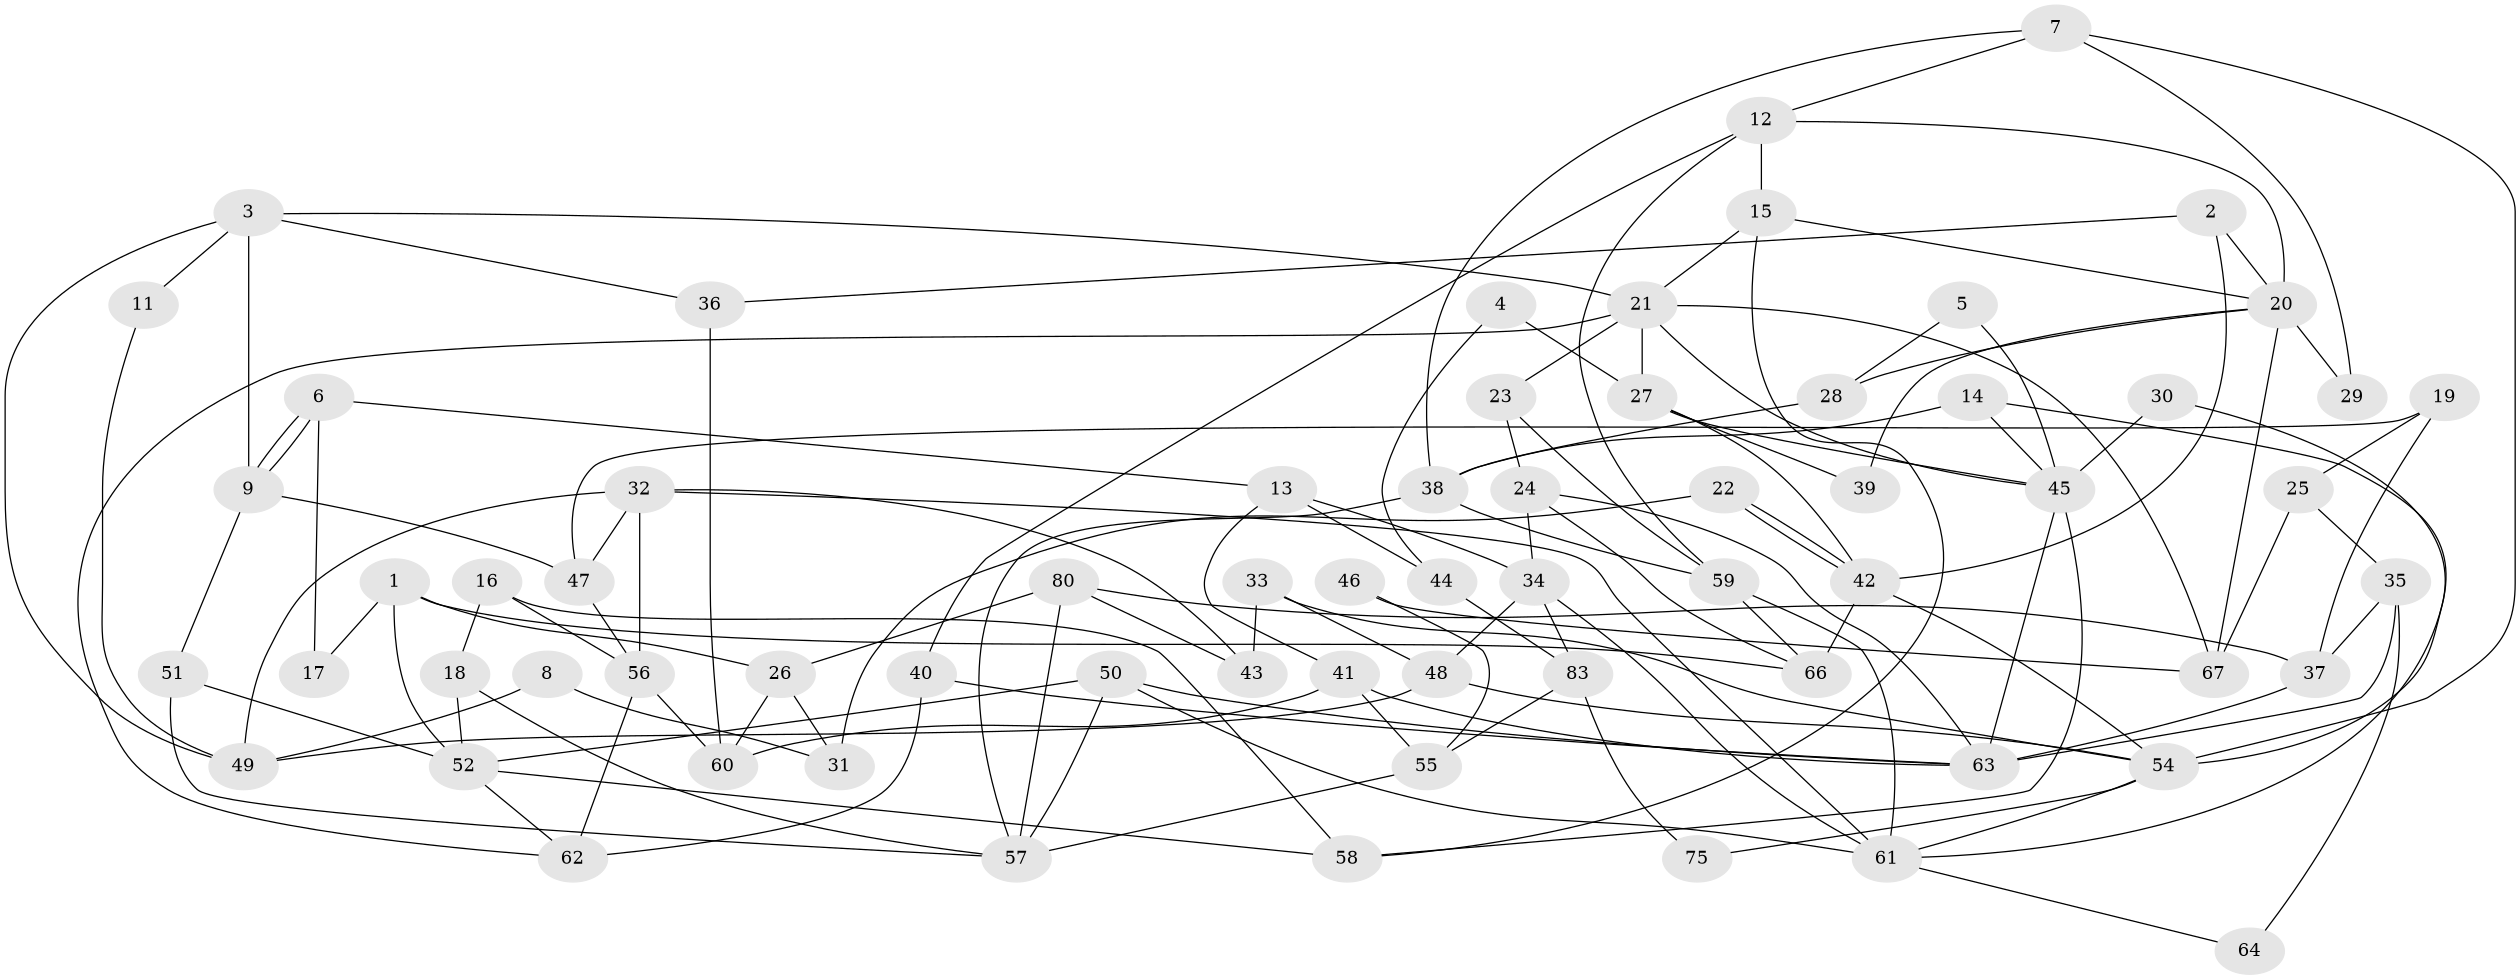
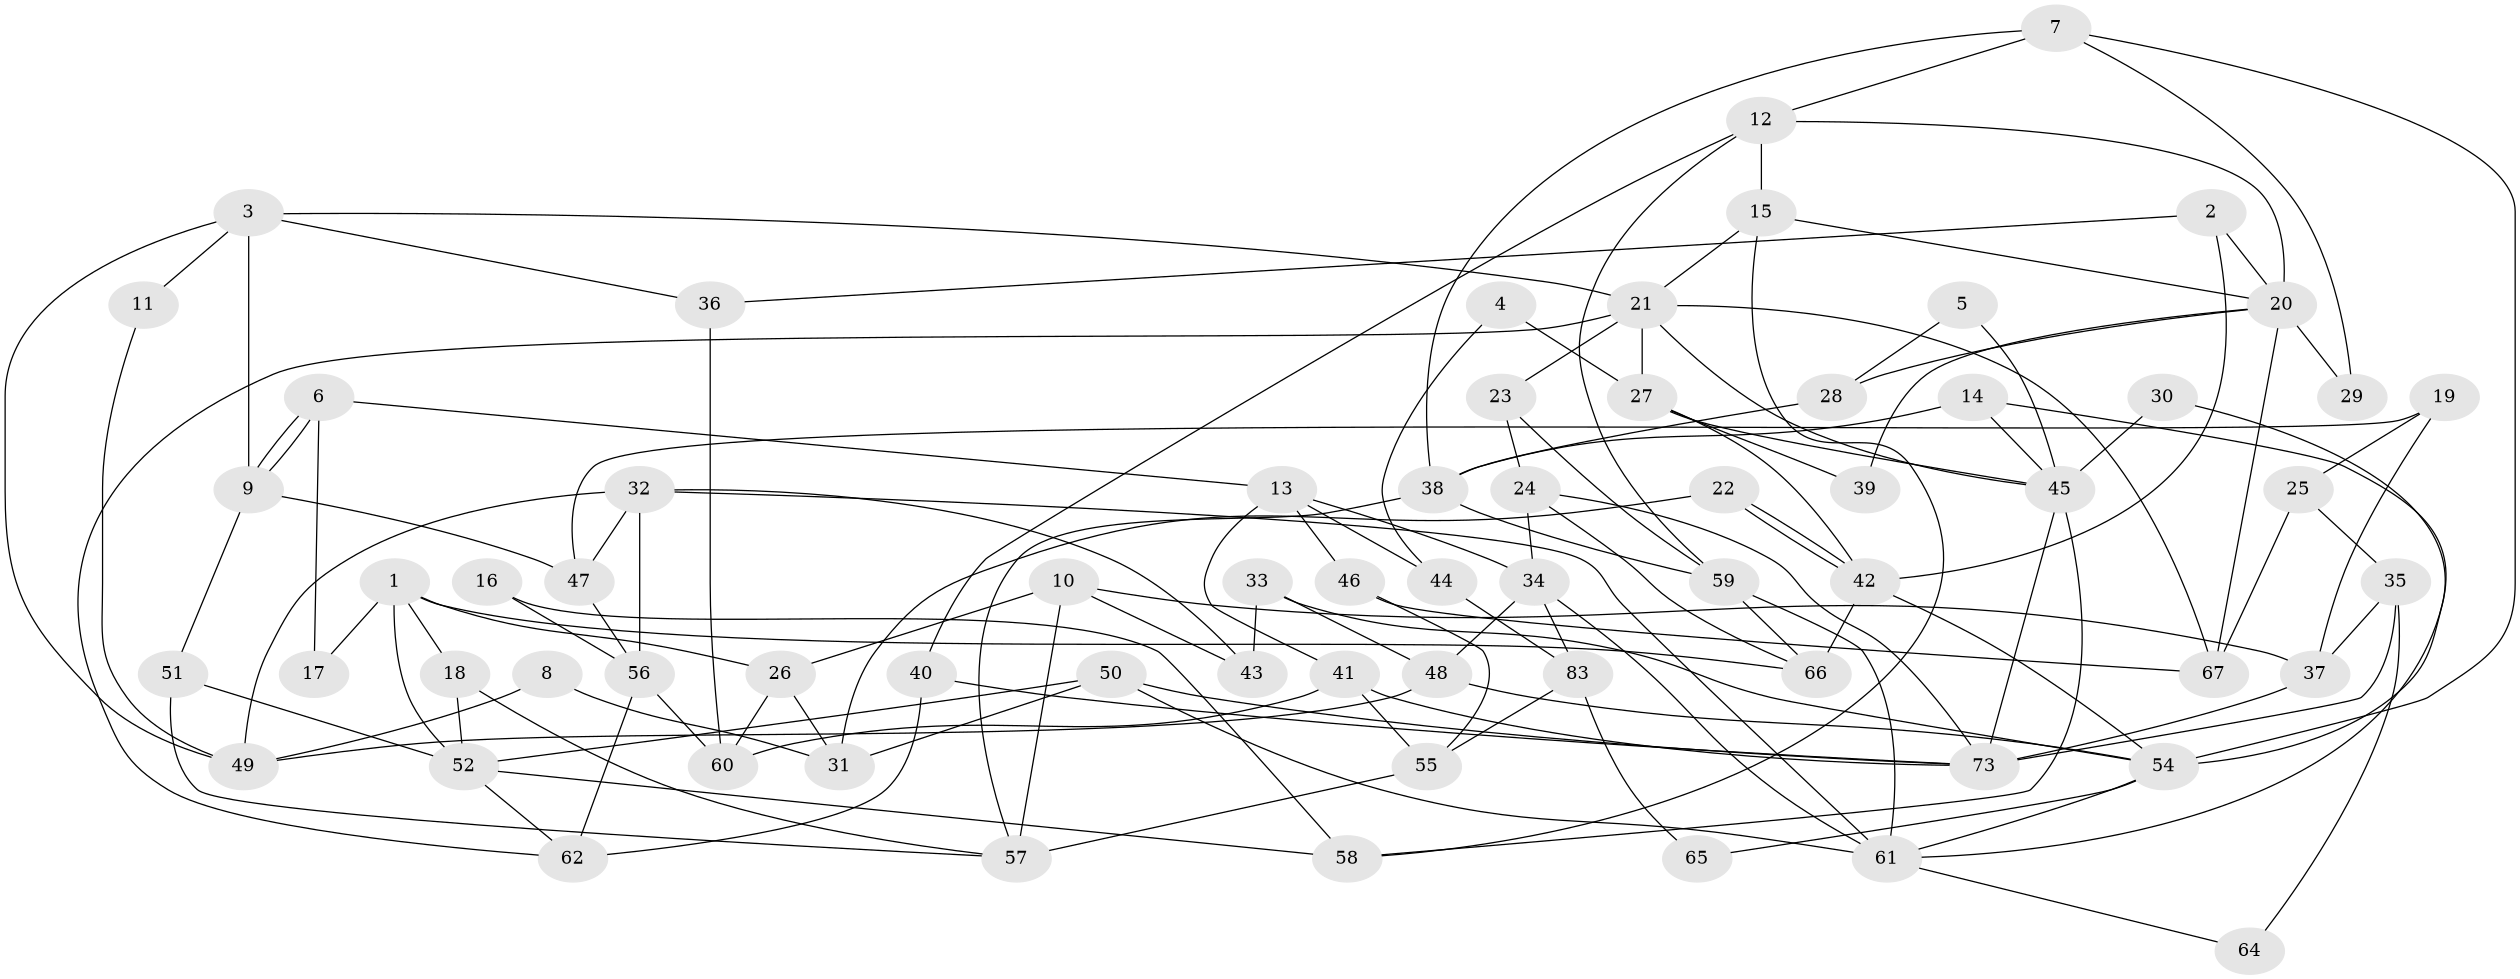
edge "13" -- "46": added
node "80": label "80" -> "10"
edge "16" -- "18": now "1" -- "18"
node "63": label "63" -> "73"
edge "50" -- "57": now "50" -- "31"
node "75": label "75" -> "65"
